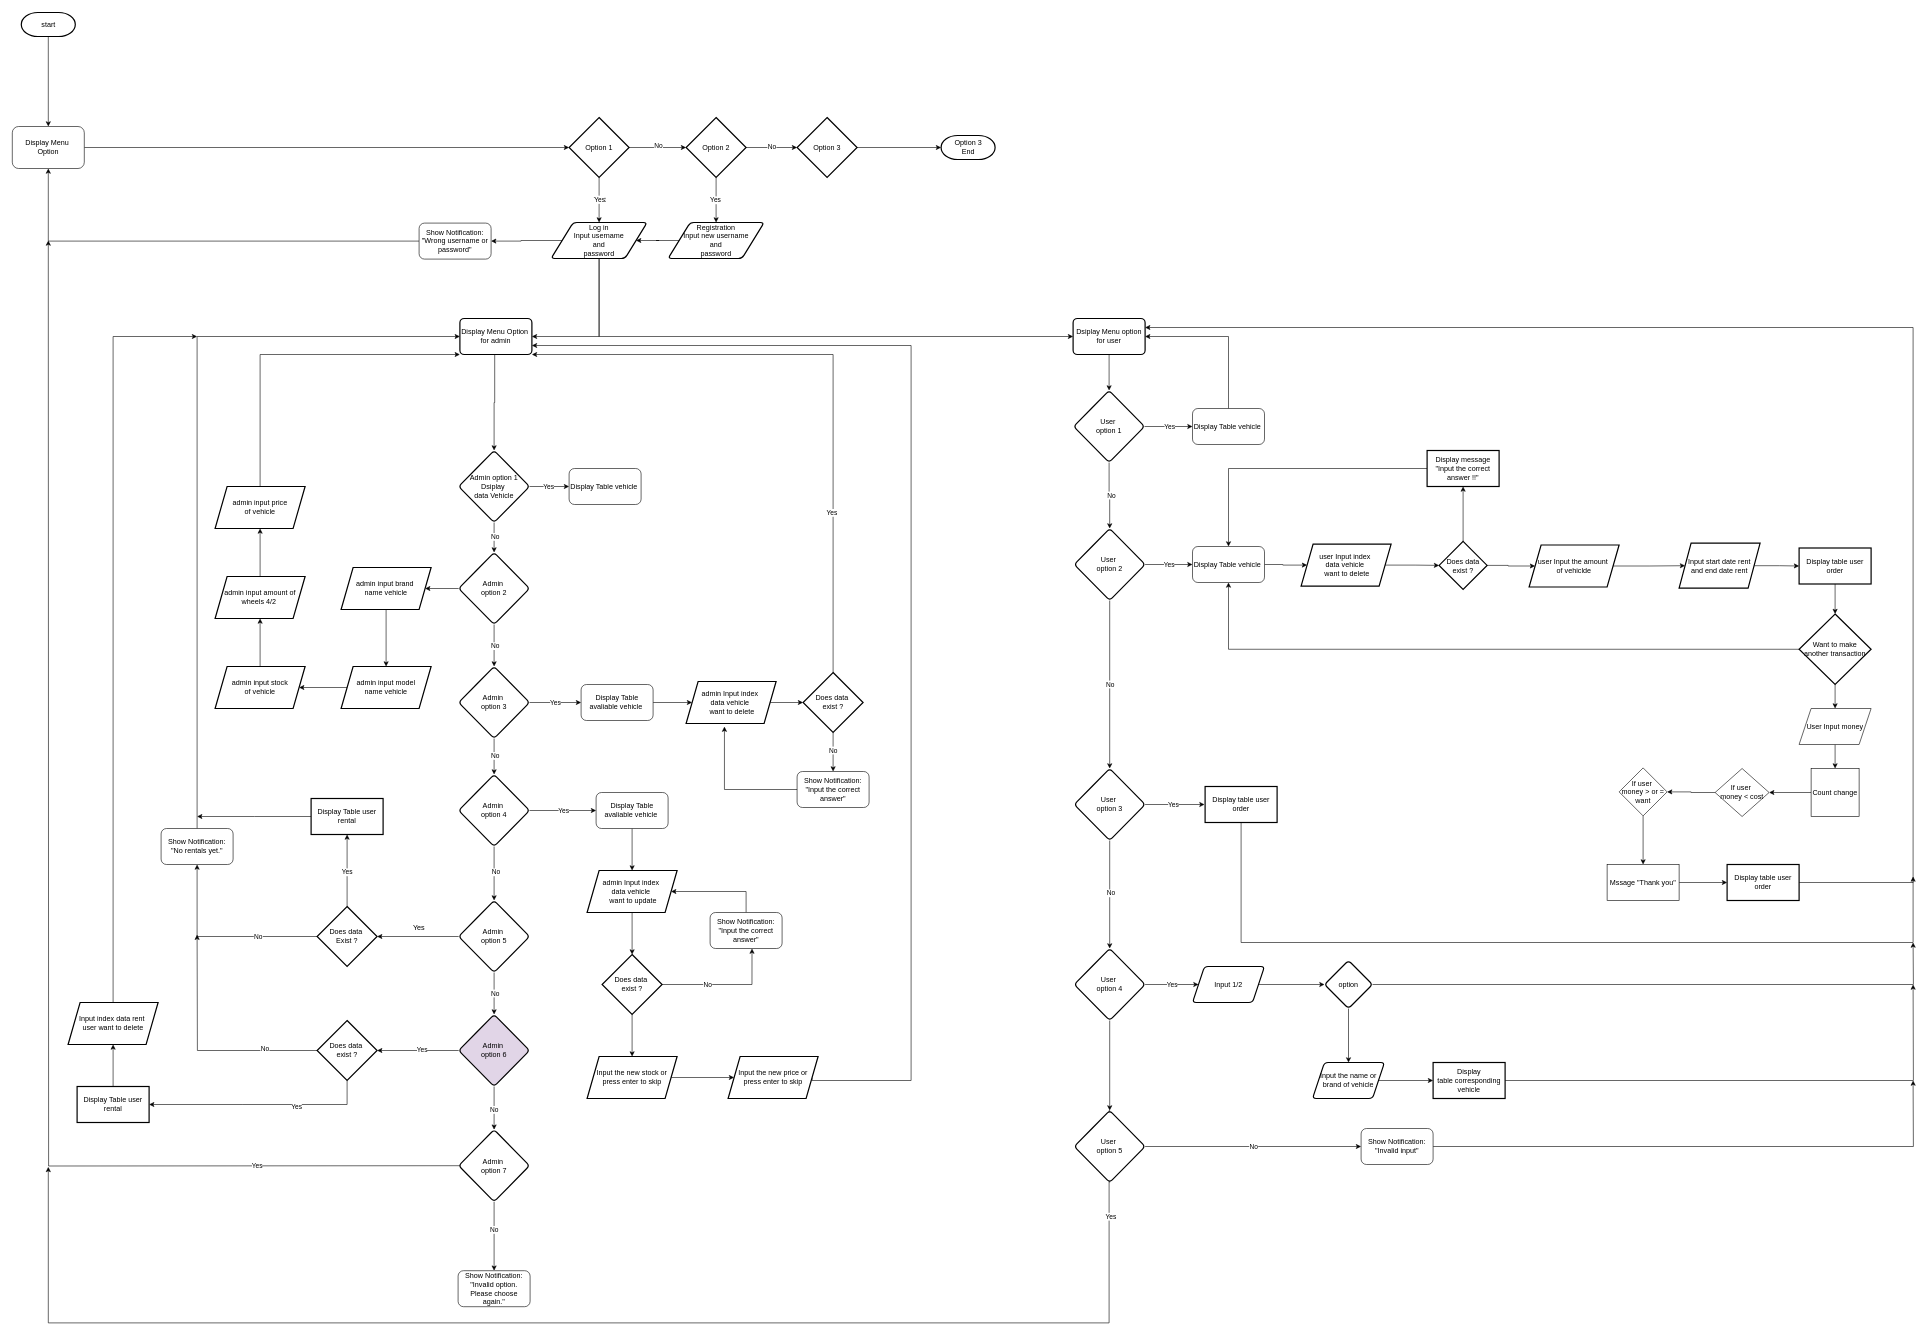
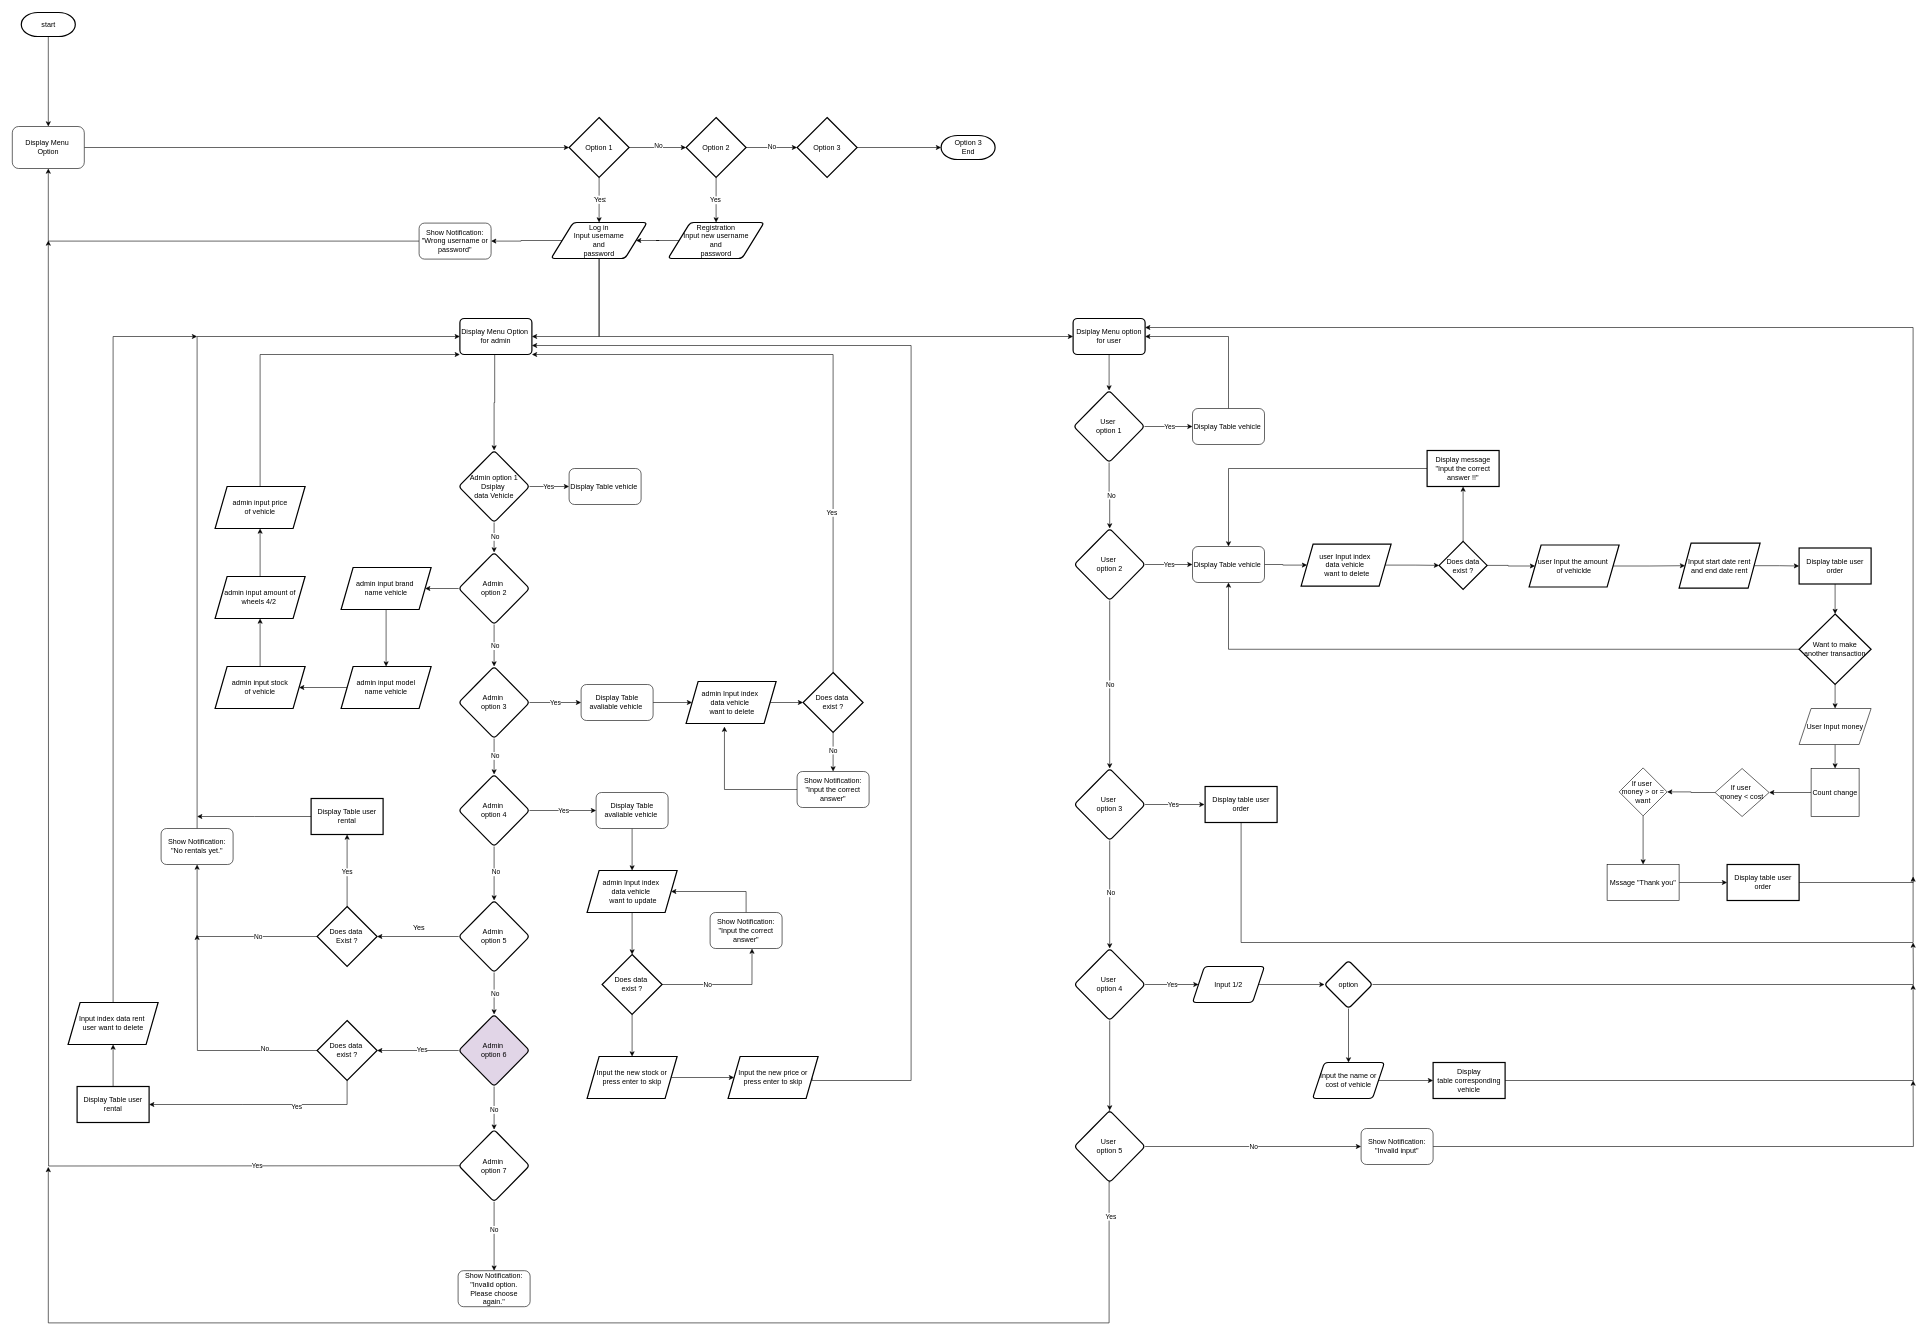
node "Input the name or brand of vehicle": label "Input the name or brand of vehicle" -> "Input the name or cost of vehicle"
